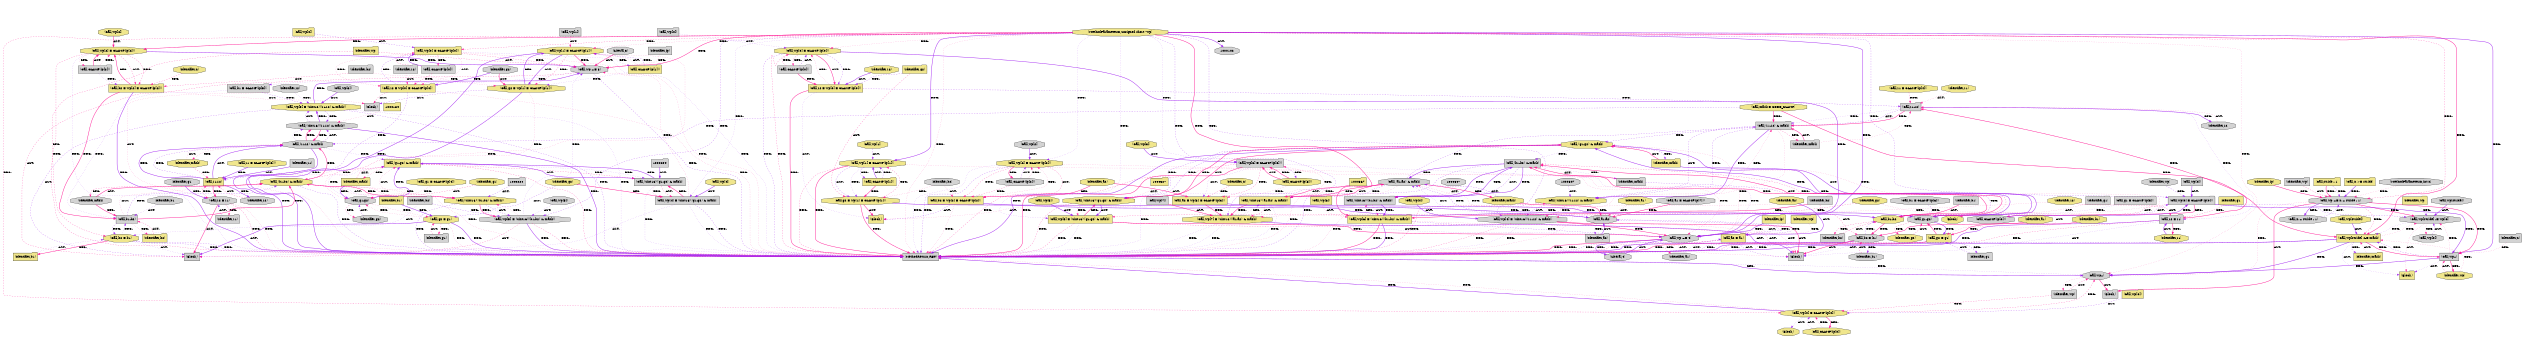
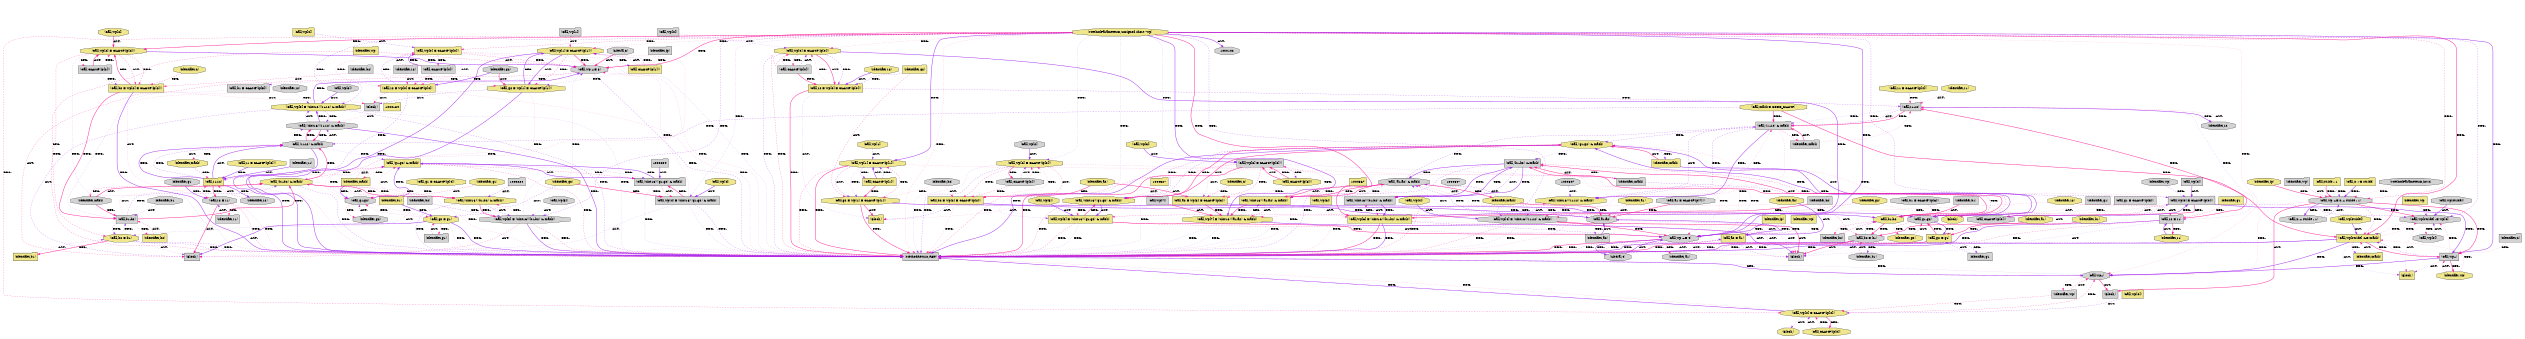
edge "(MethodParameterIn,unsigned short *wp)" -> "(Call,wp[stride] -= wp[0])": added, label "DDG:"
edge "(Call,b1 = CLAMP(ip[5]))" -> "(Call,wp[3] = (uint16)((r1-r2) & mask))": now "(MethodParameterIn,unsigned short *wp)" -> "(Call,wp[3] = (uint16)((r1-r2) & mask))"
edge "(MethodParameterIn,unsigned short *wp)" -> "(Call,wp[7] = (uint16)((a1-a2) & mask))": style dashed -> bold
edge "(Call,a1-a2)" -> "(Call,a2 = a1)": style dashed -> bold
